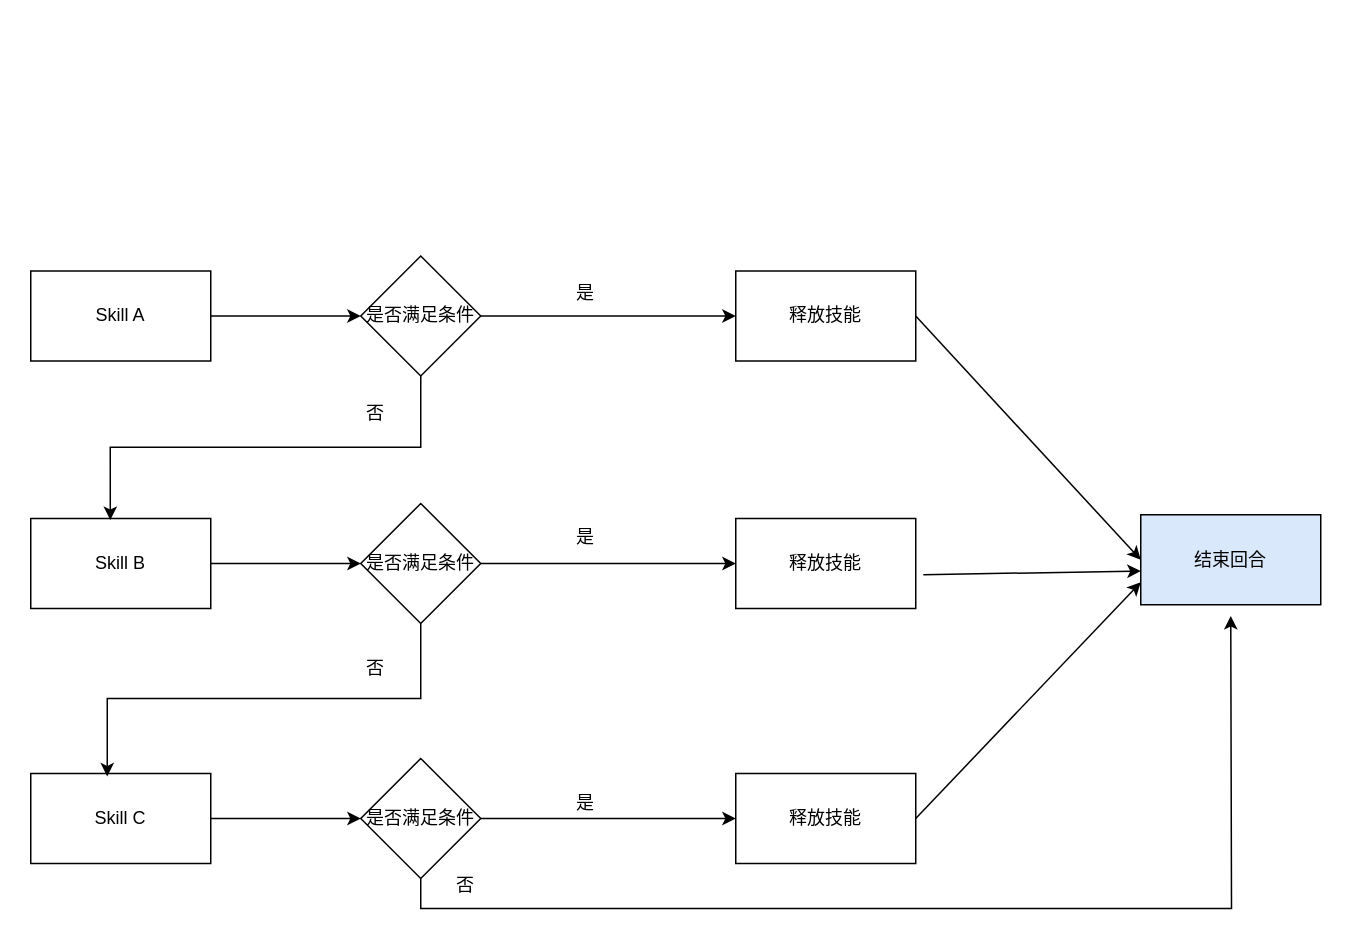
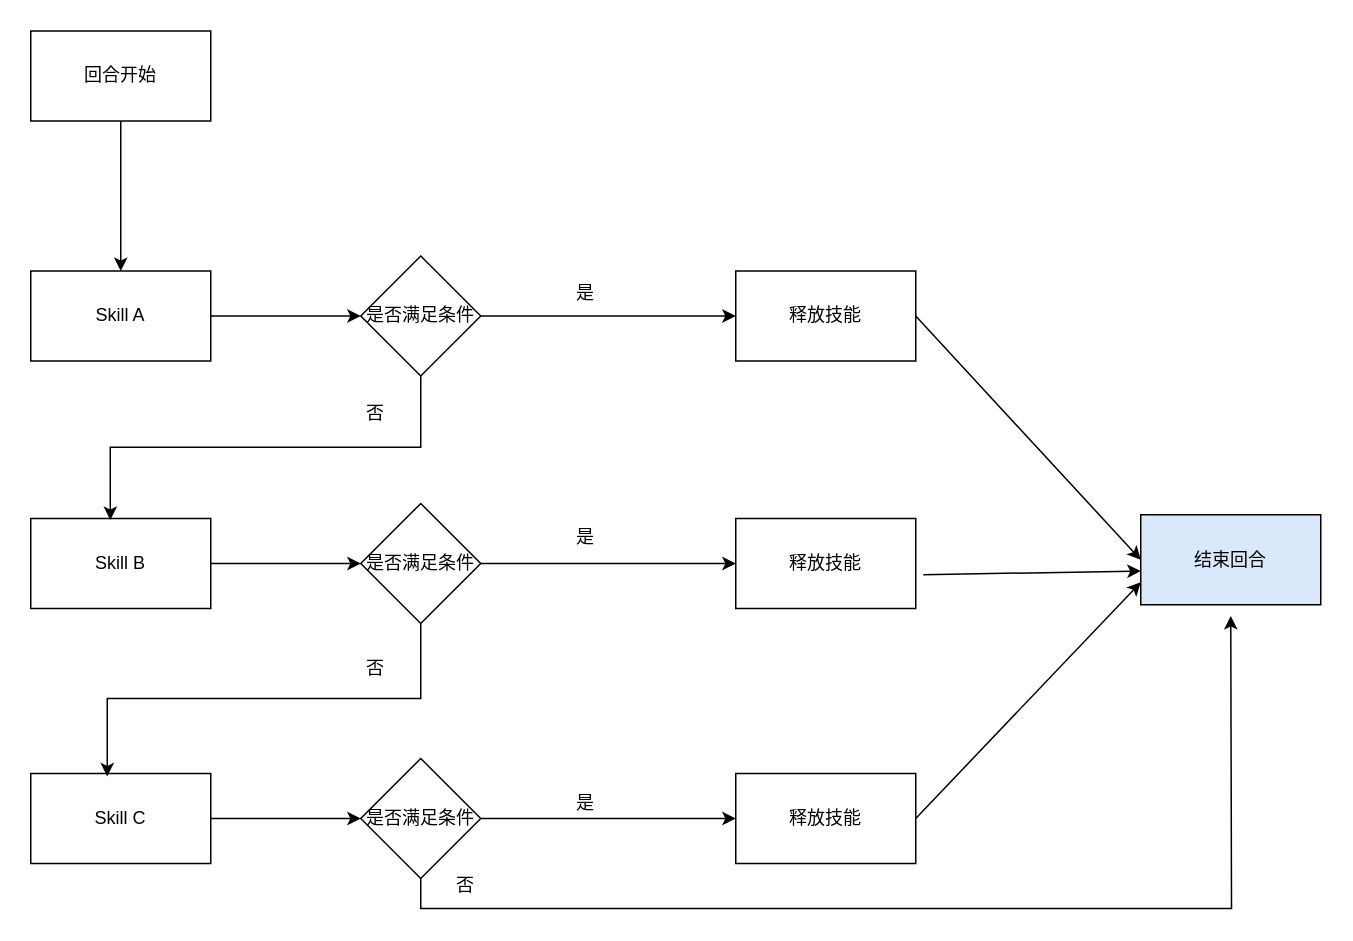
node "回合开始": added
edge "回合开始" -> "Skill A": added
